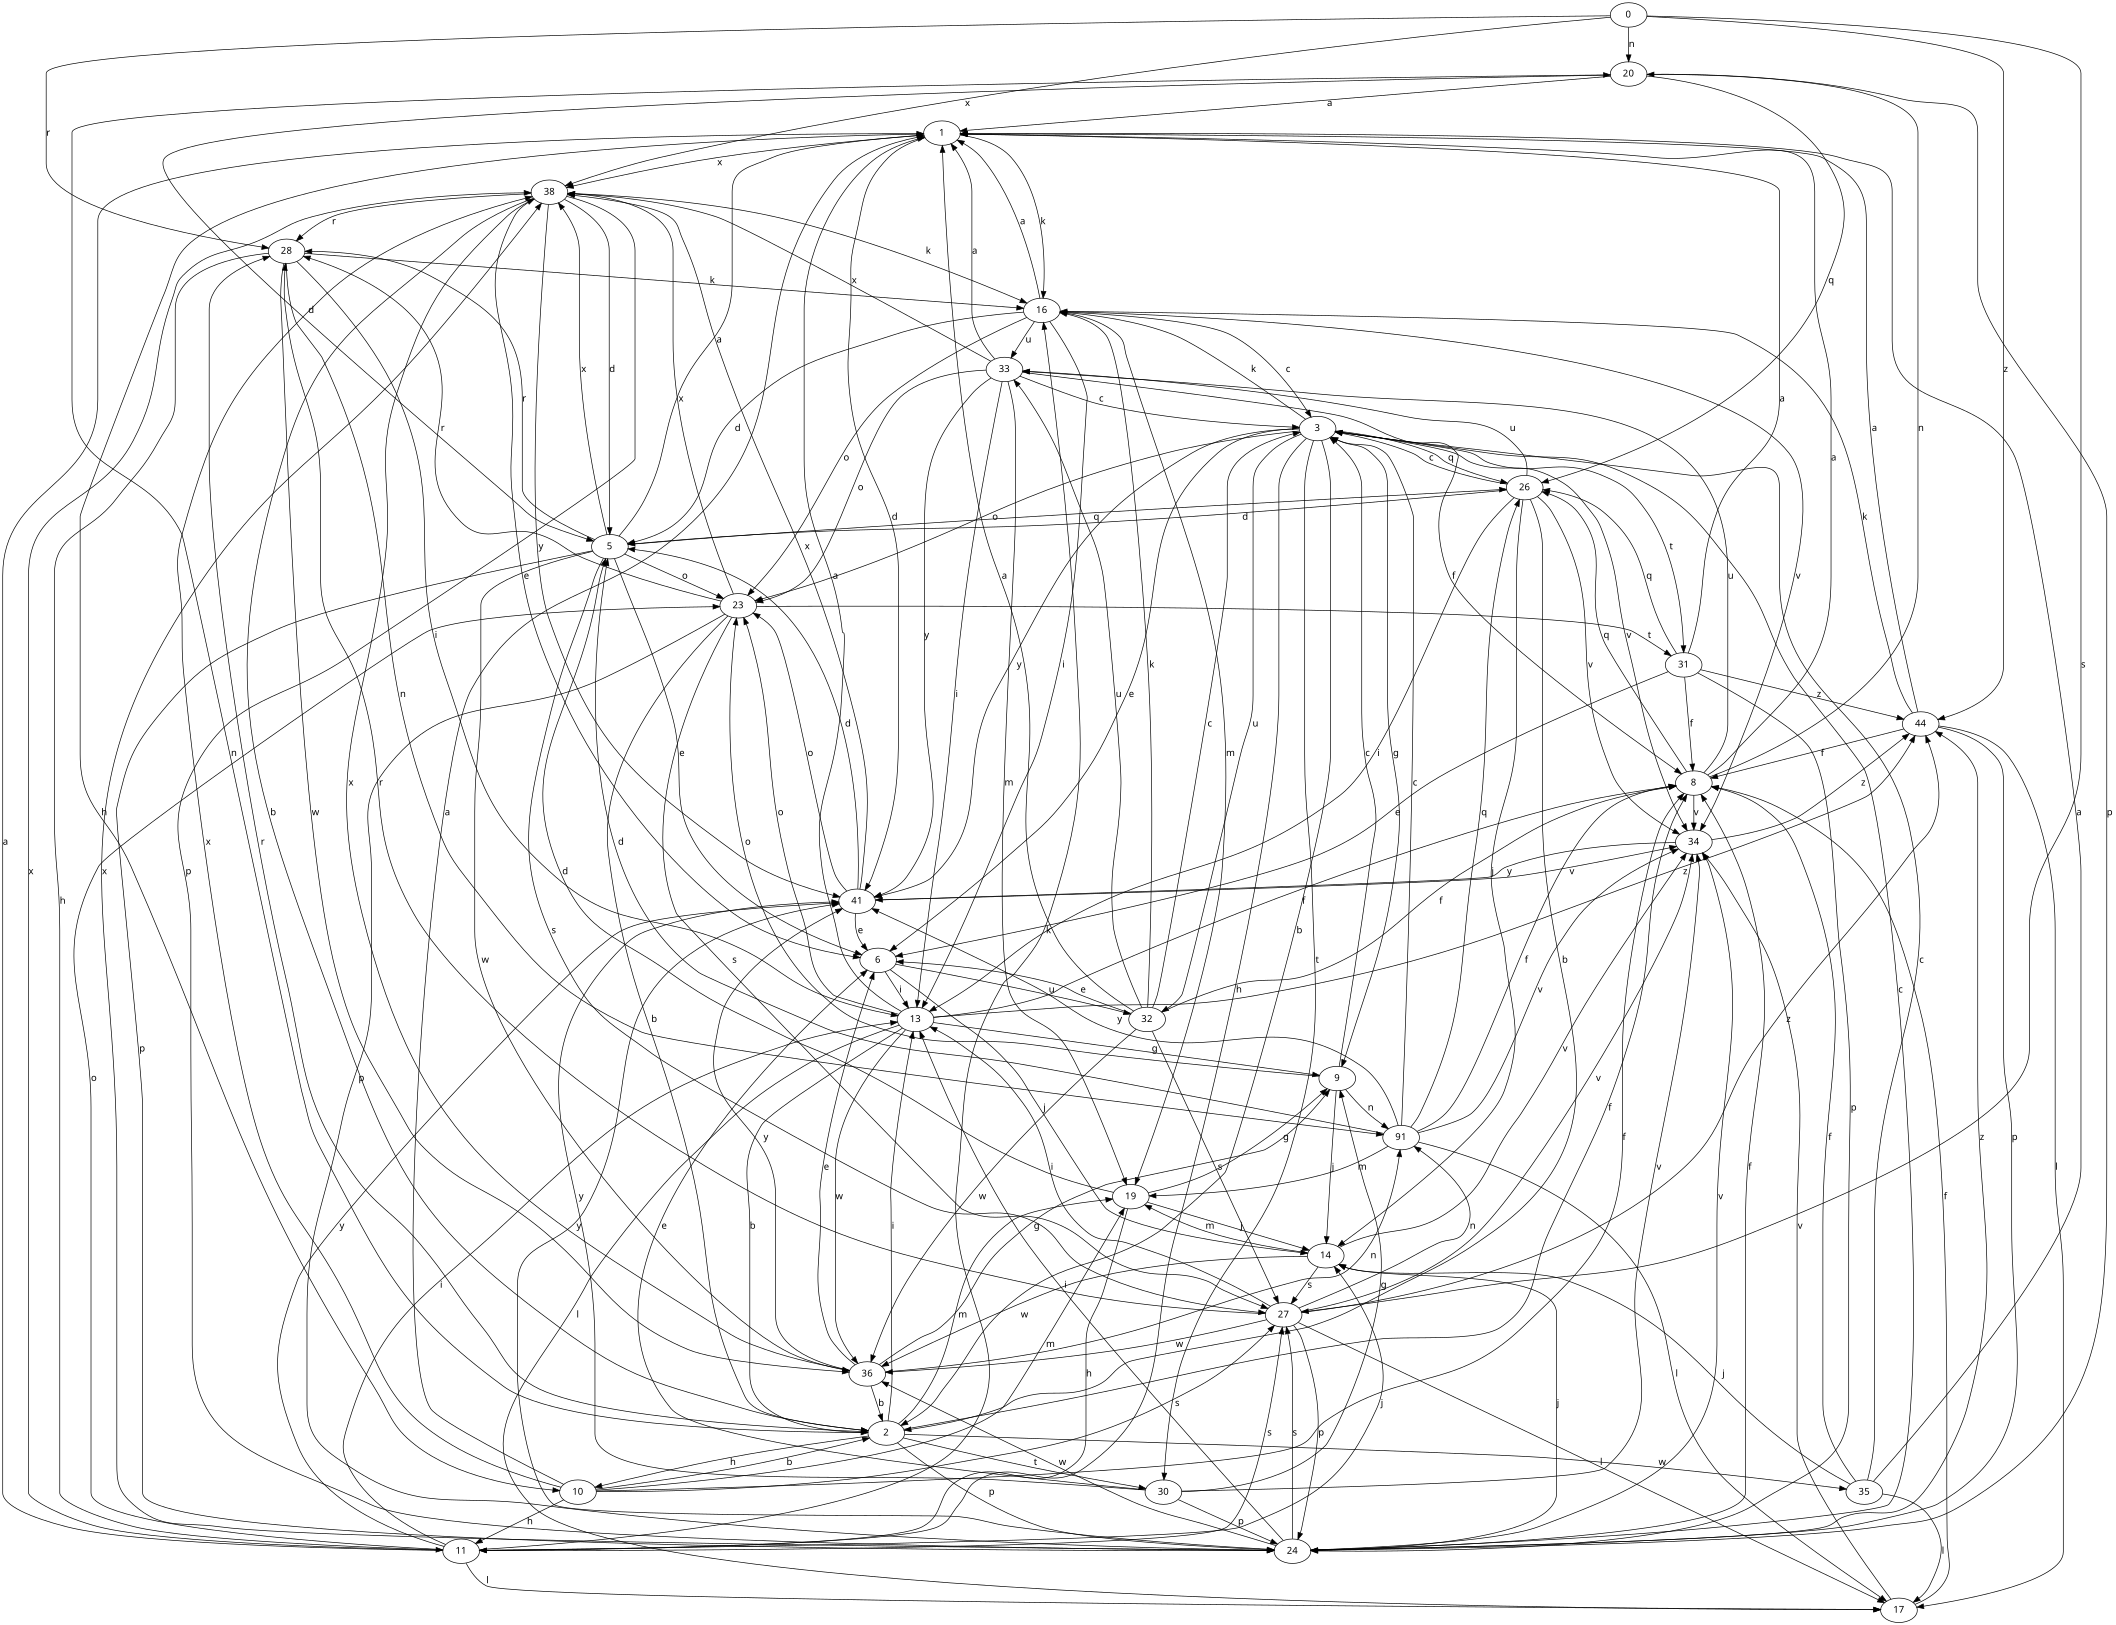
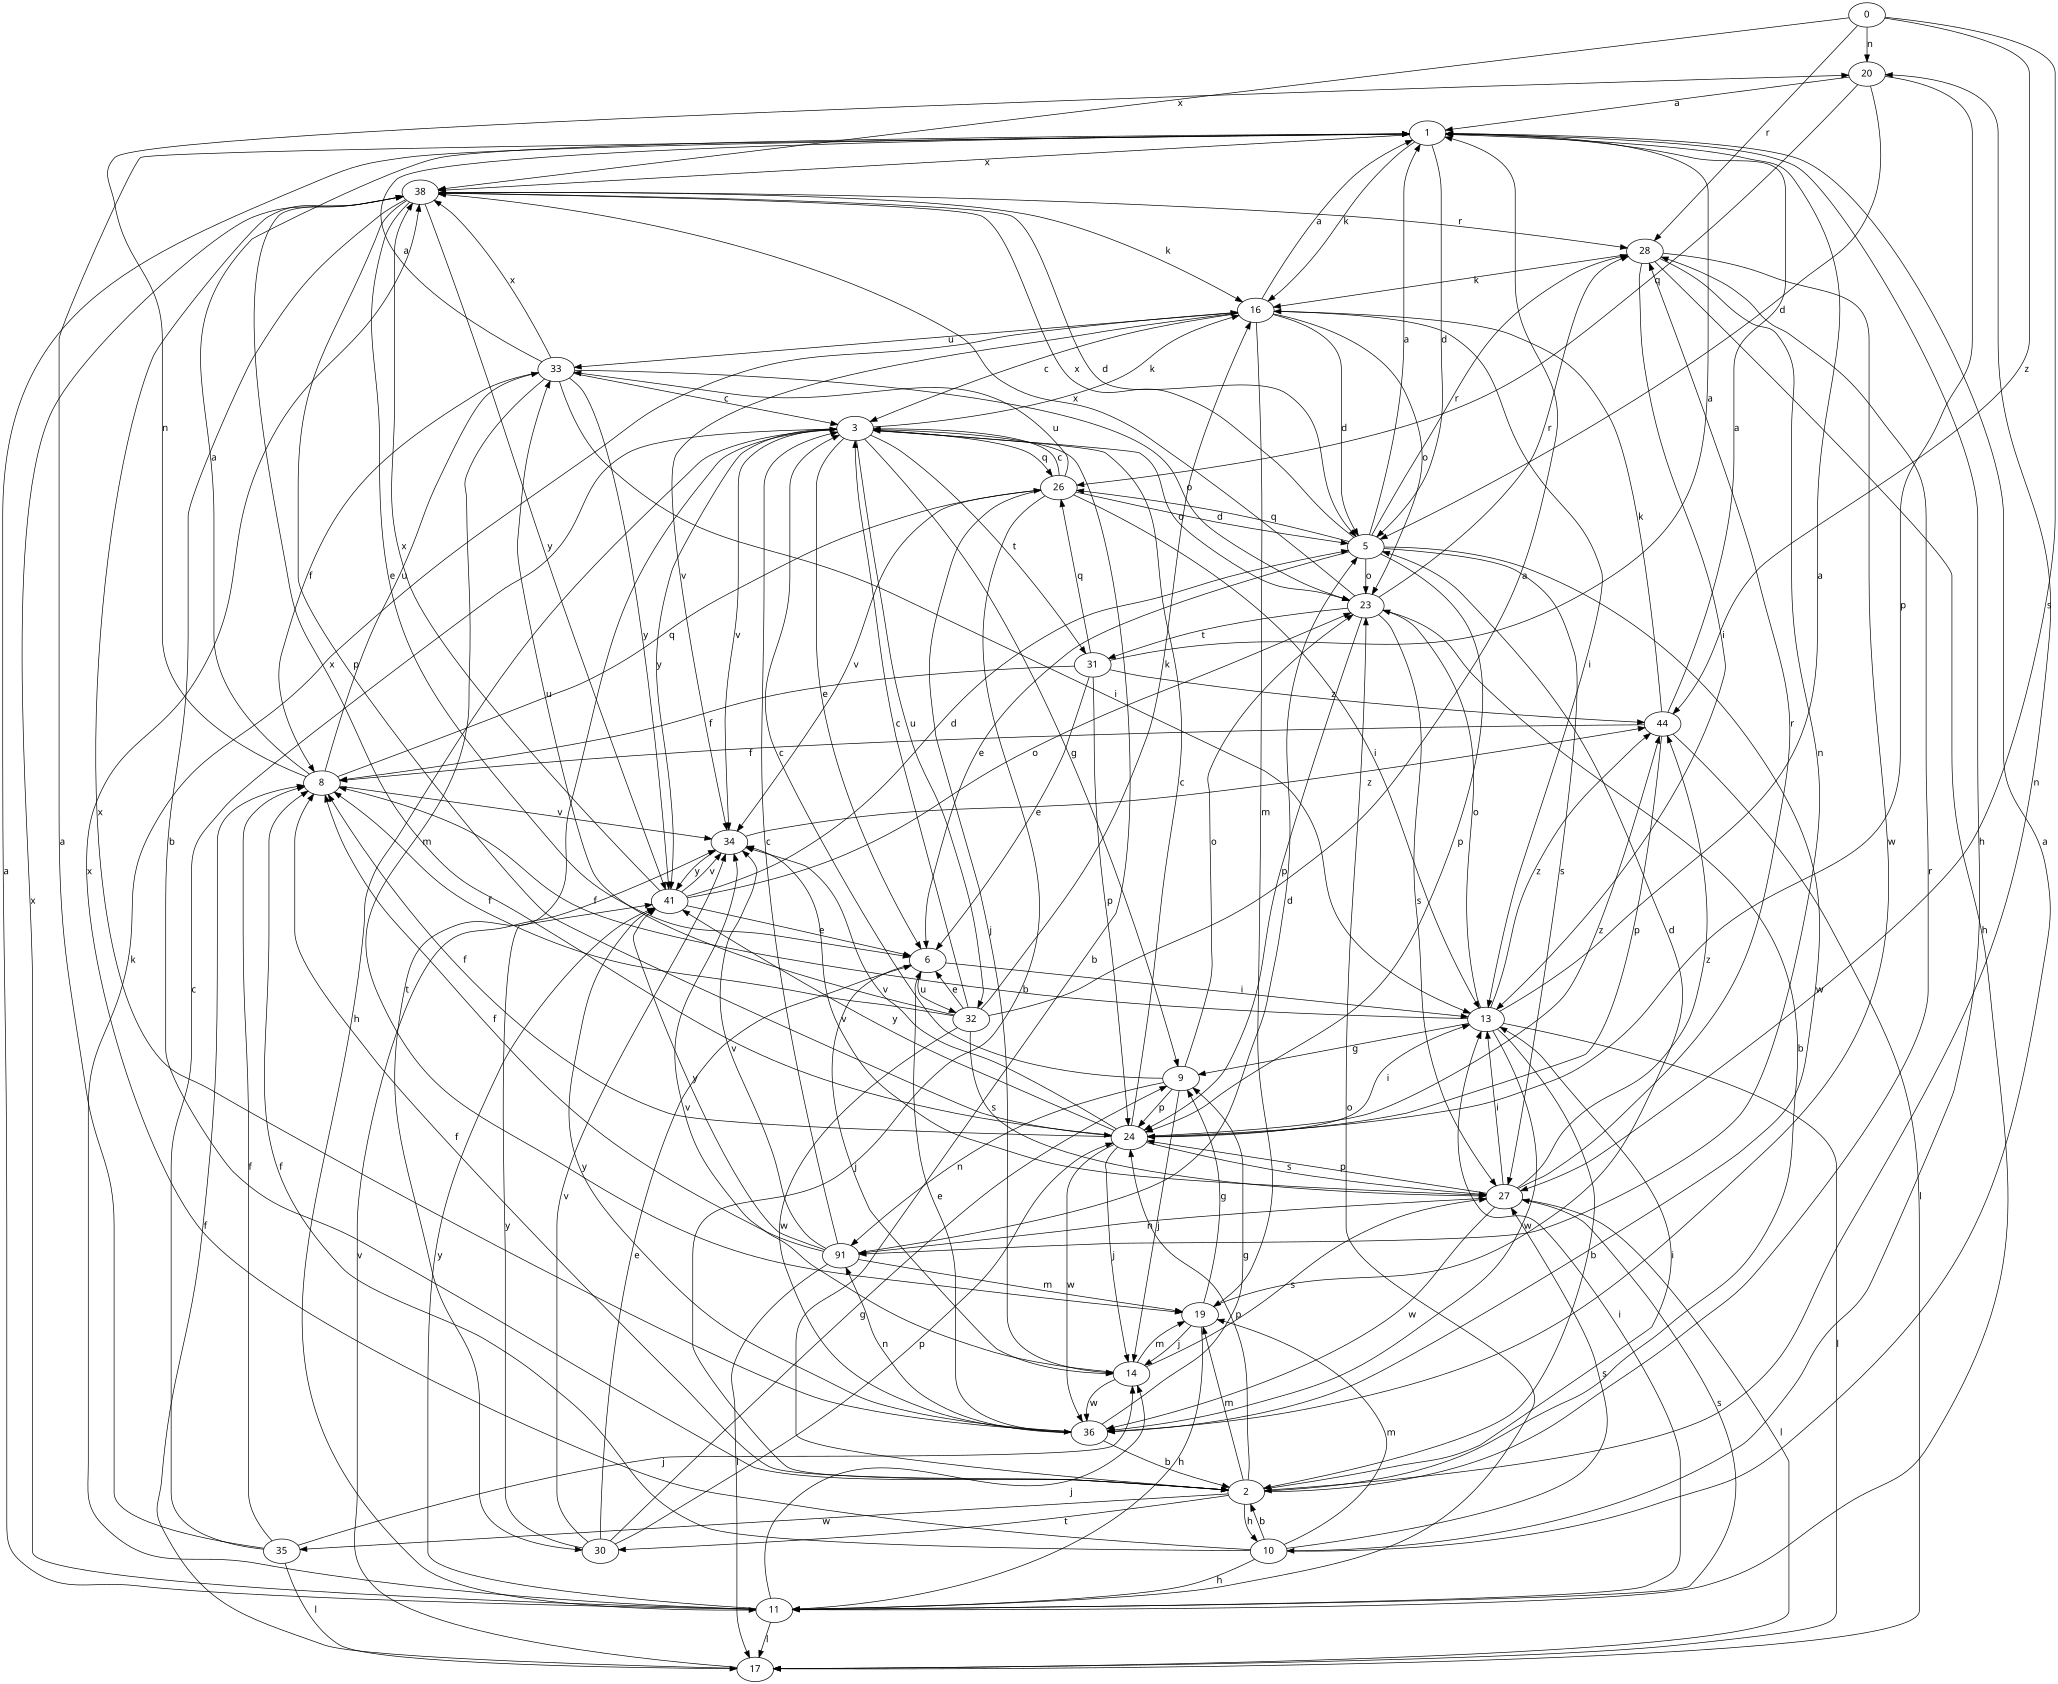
edge "1" -> "41": now "1" -> "5"
edge "91" -> "26": removed, label "q"
edge "9" -> "24": added, label "p"
